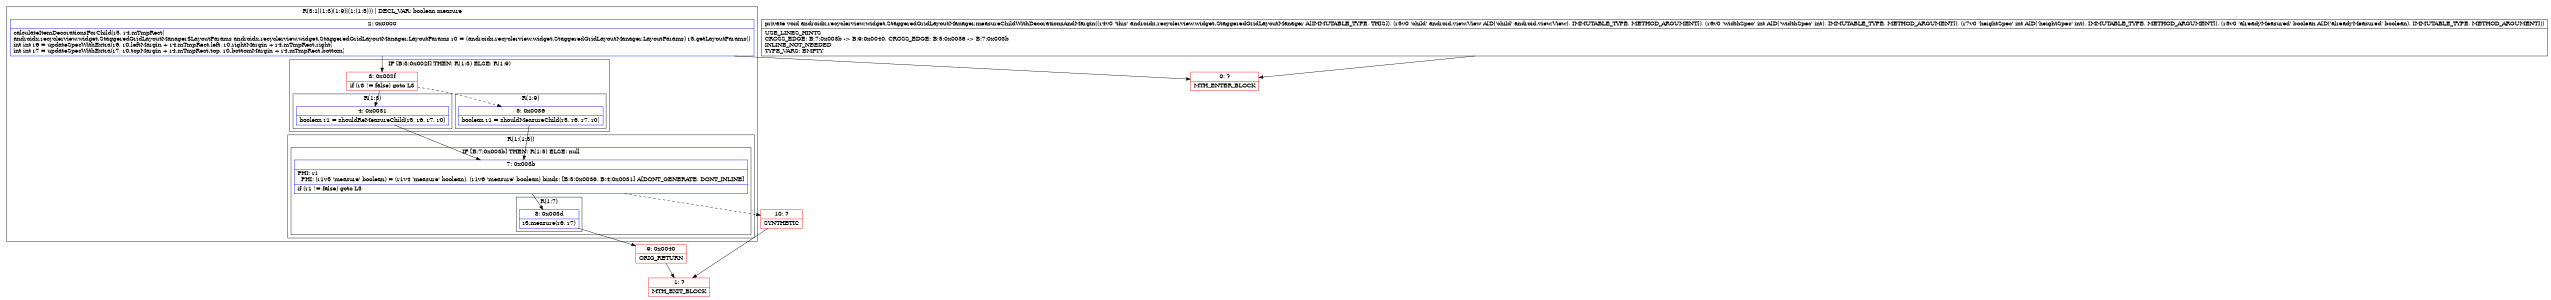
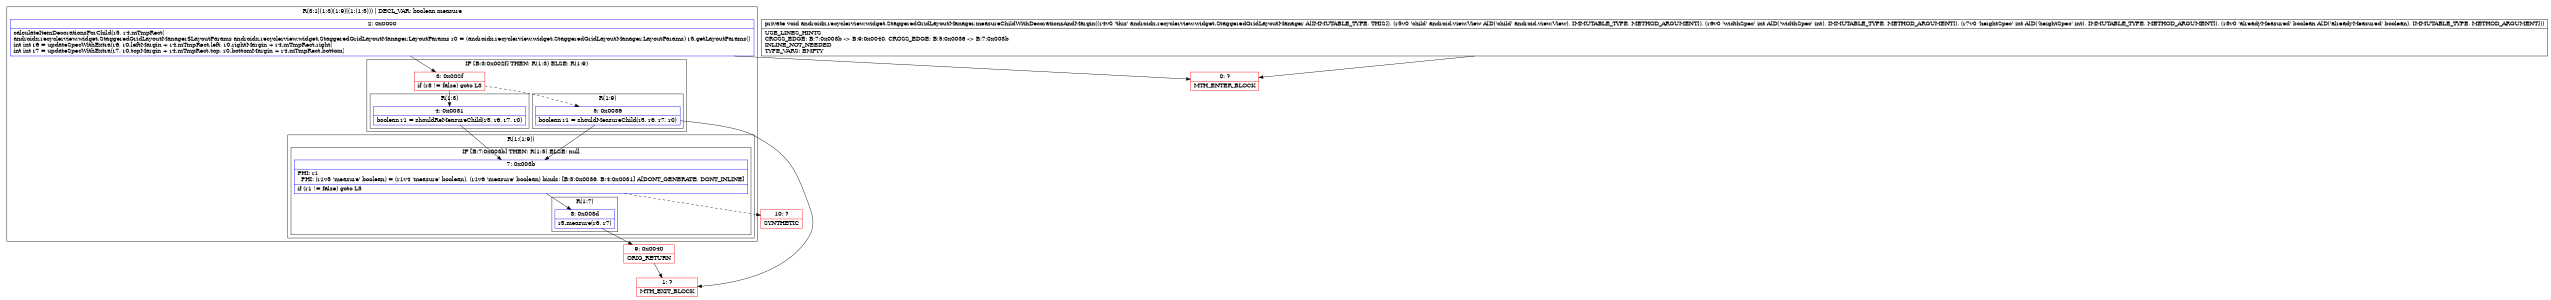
cluster "R(1:(1:5))": label "R(1:(1:5))" -> "R(1:(1:9))"
edge "10: ?" -> "1: ?": now "5: 0x0036" -> "1: ?"
